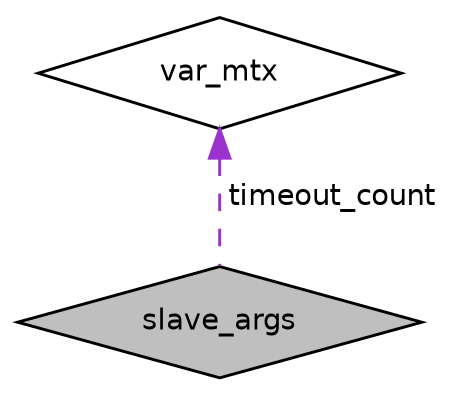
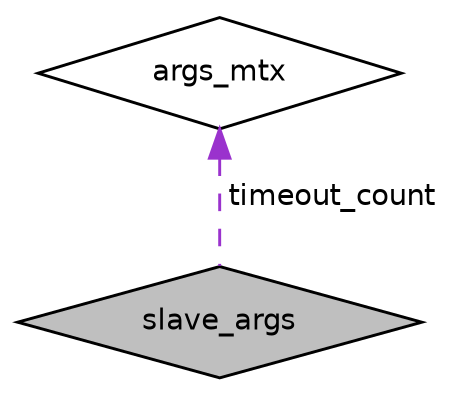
node "var_mtx": label "var_mtx" -> "args_mtx"
